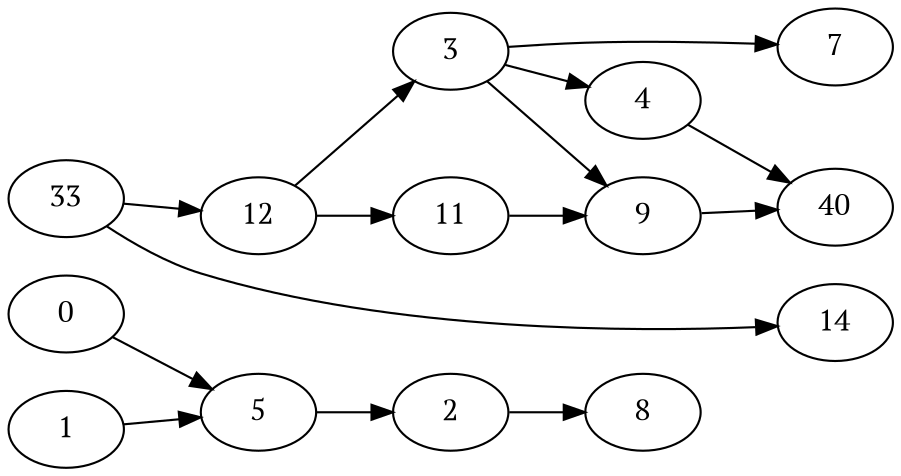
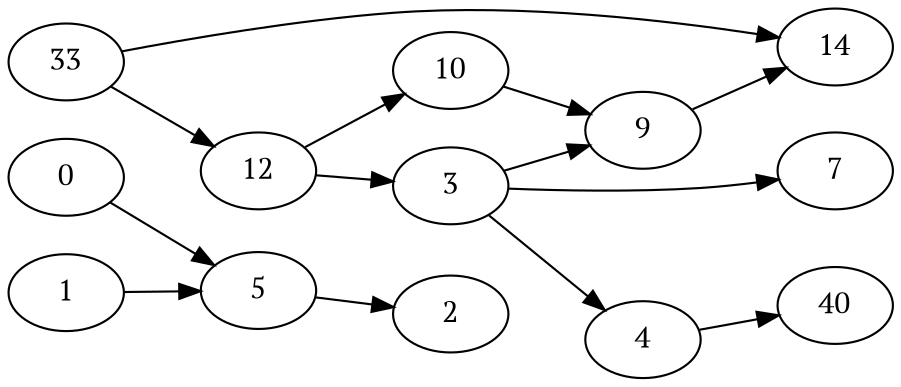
edge "9" -> "40": now "9" -> "14"
node "11": label "11" -> "10"
node "8": removed
